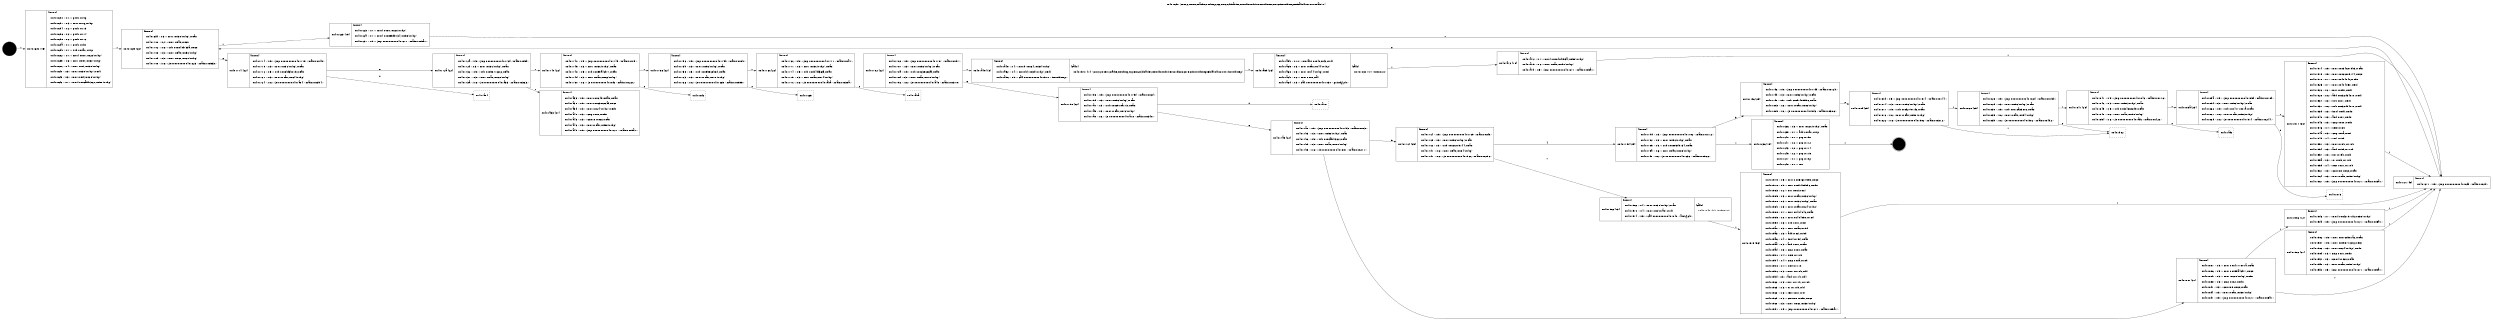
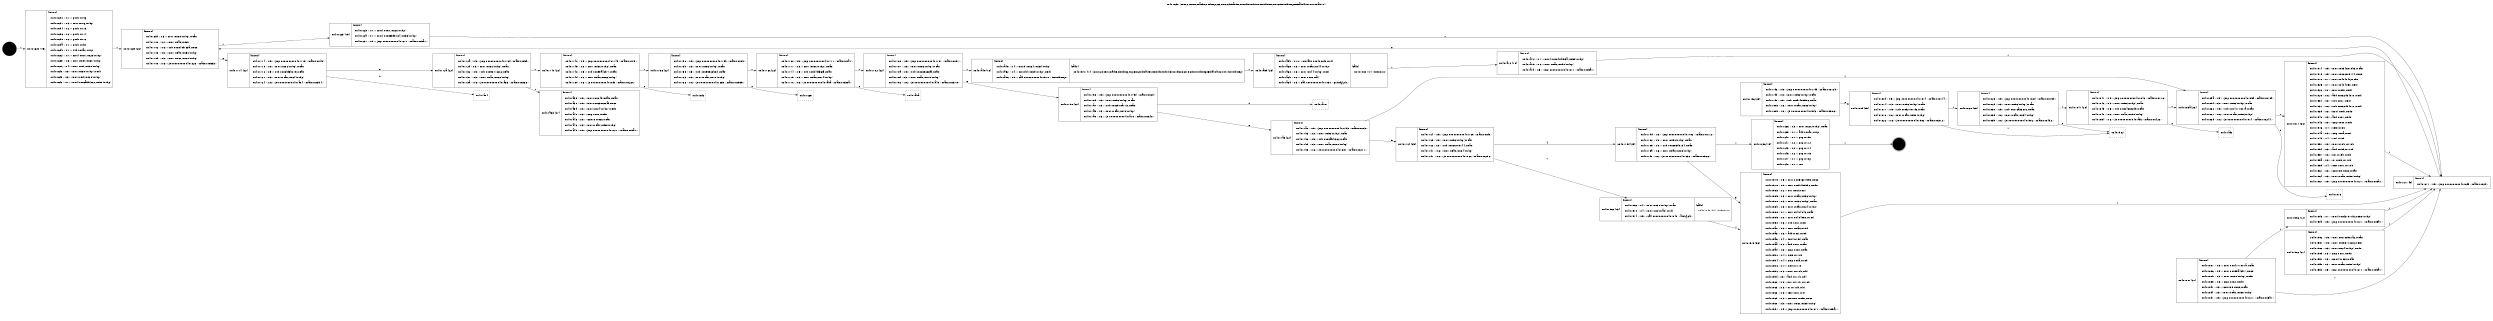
edge "0x40176c [22]" -> "0x401782 [22]": added, label "7"
edge "0x4017dd [25]" -> "0x4017f6 [25]": now "0x4017dd [25]" -> "0x401979 [93]"
edge "0x4017ae [22]" -> "0x4018e1 [27]": now "0x4017ae [22]" -> "0x40185a [25]"
